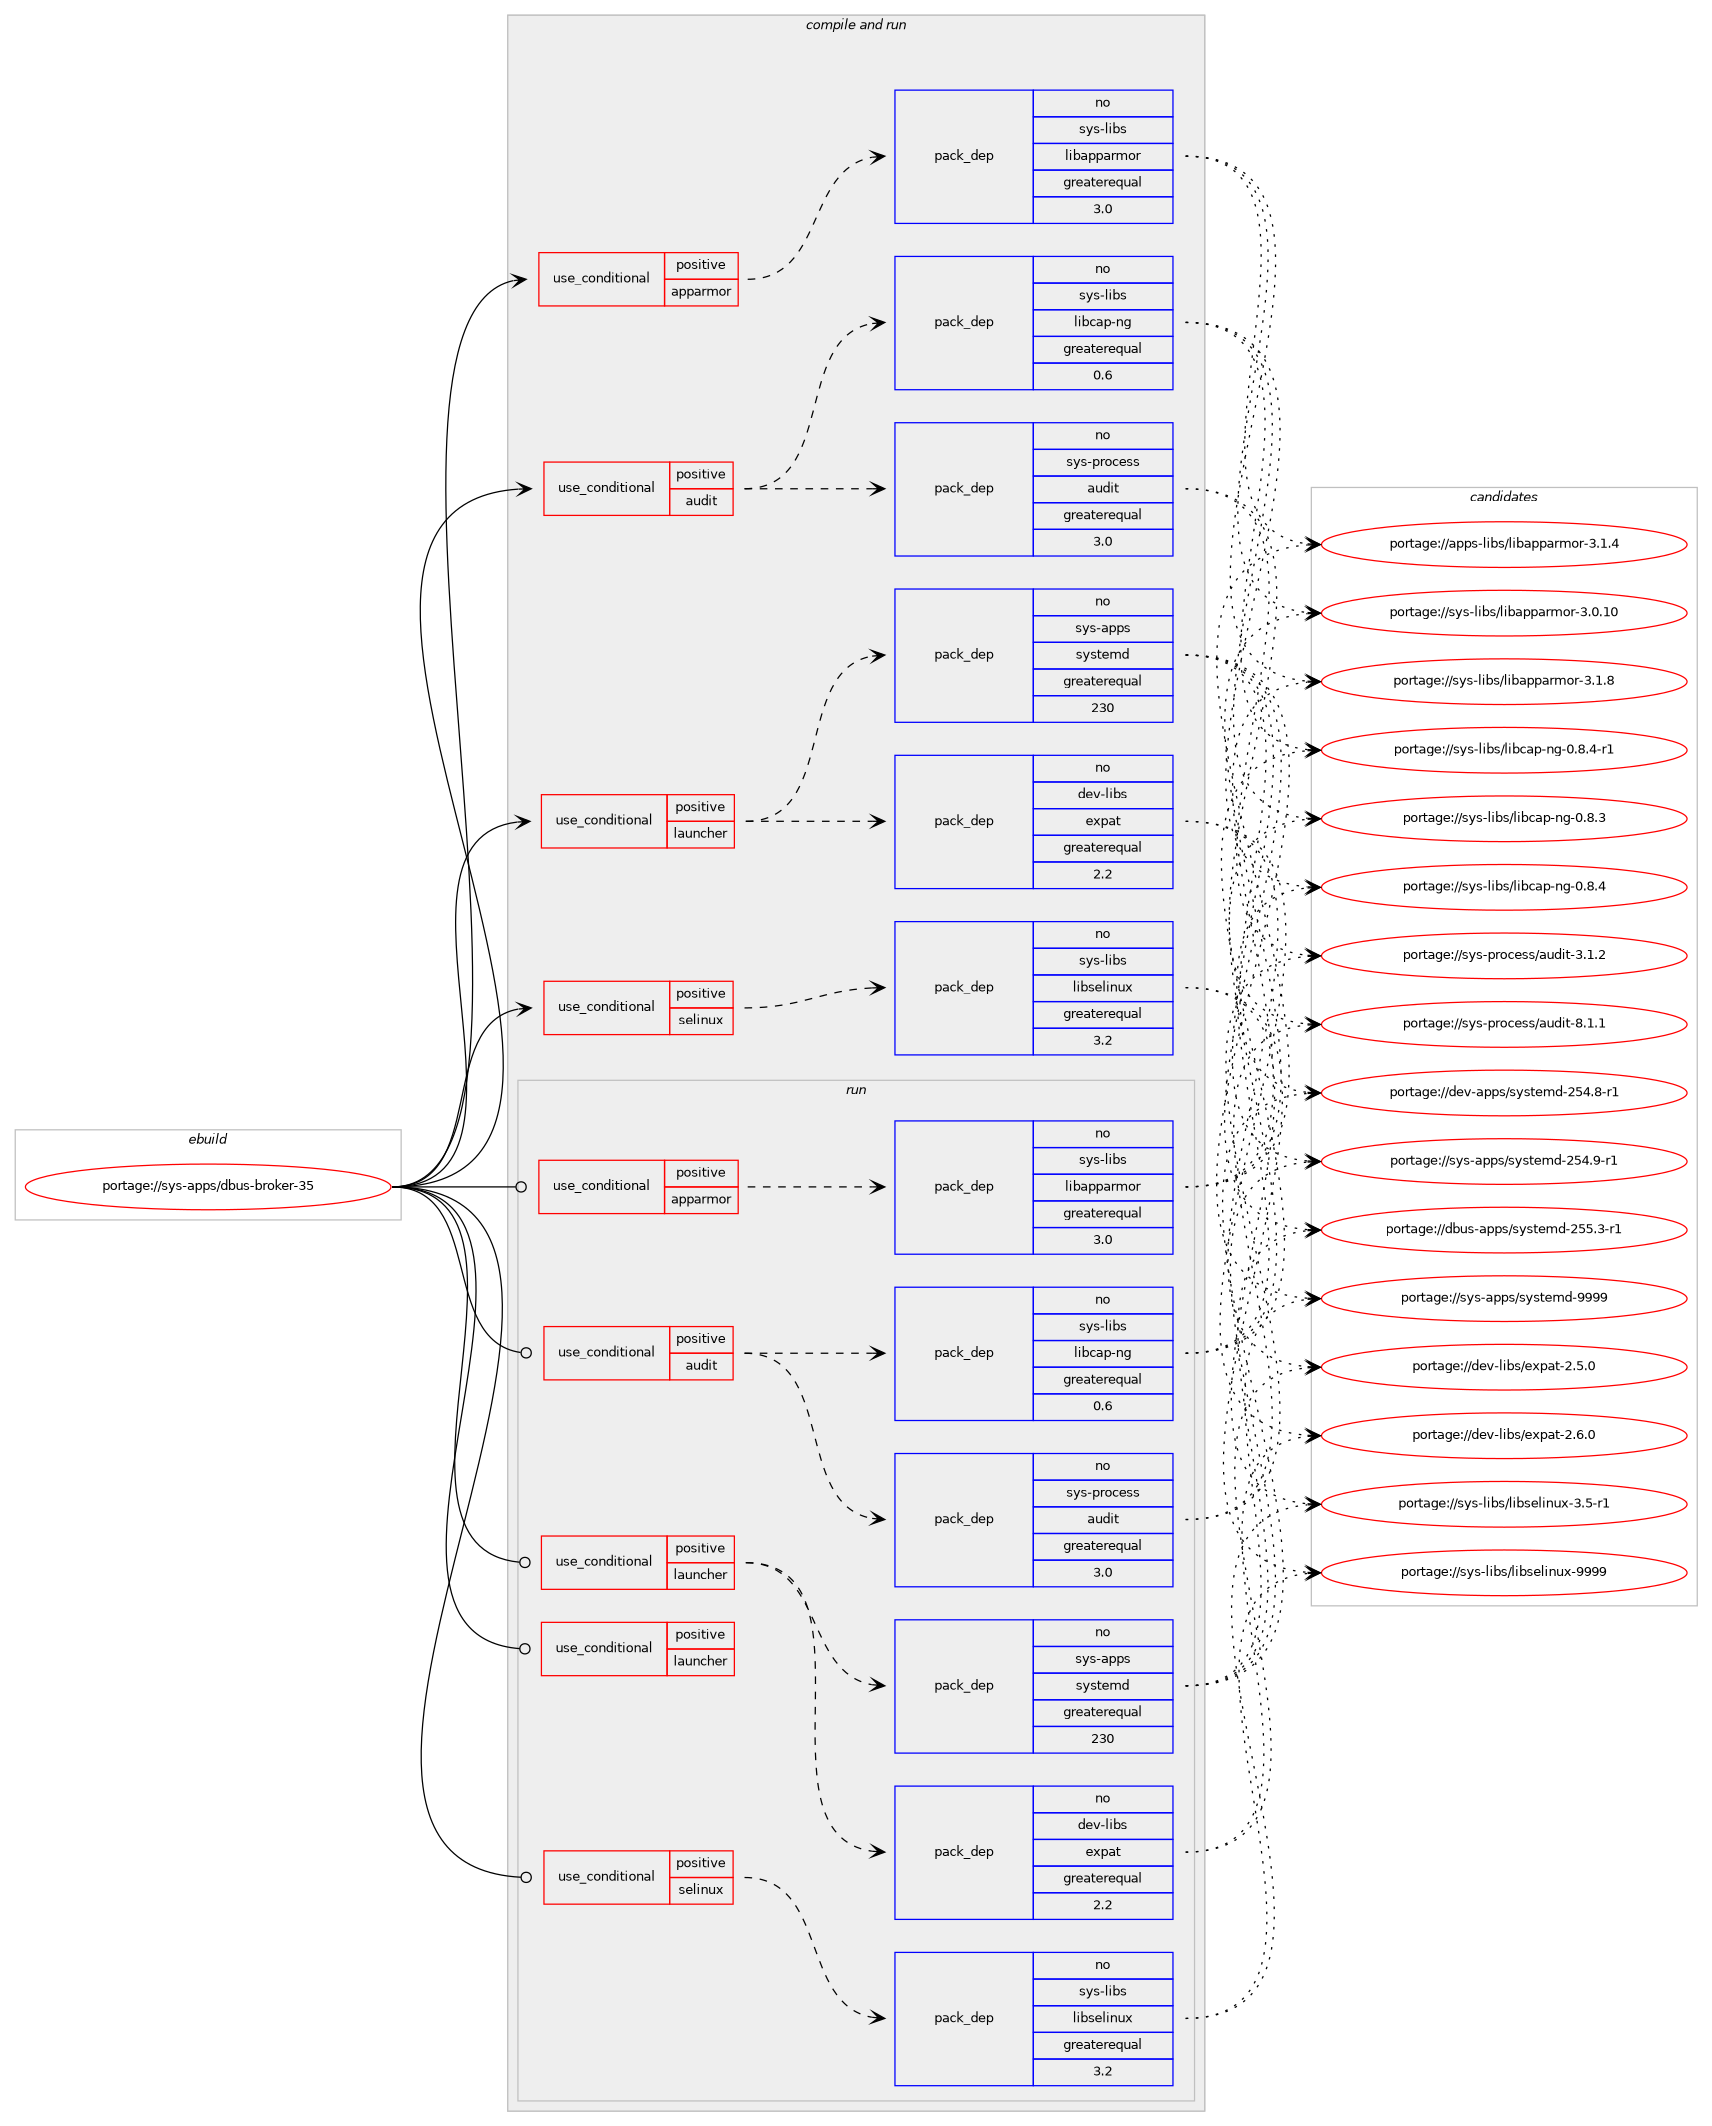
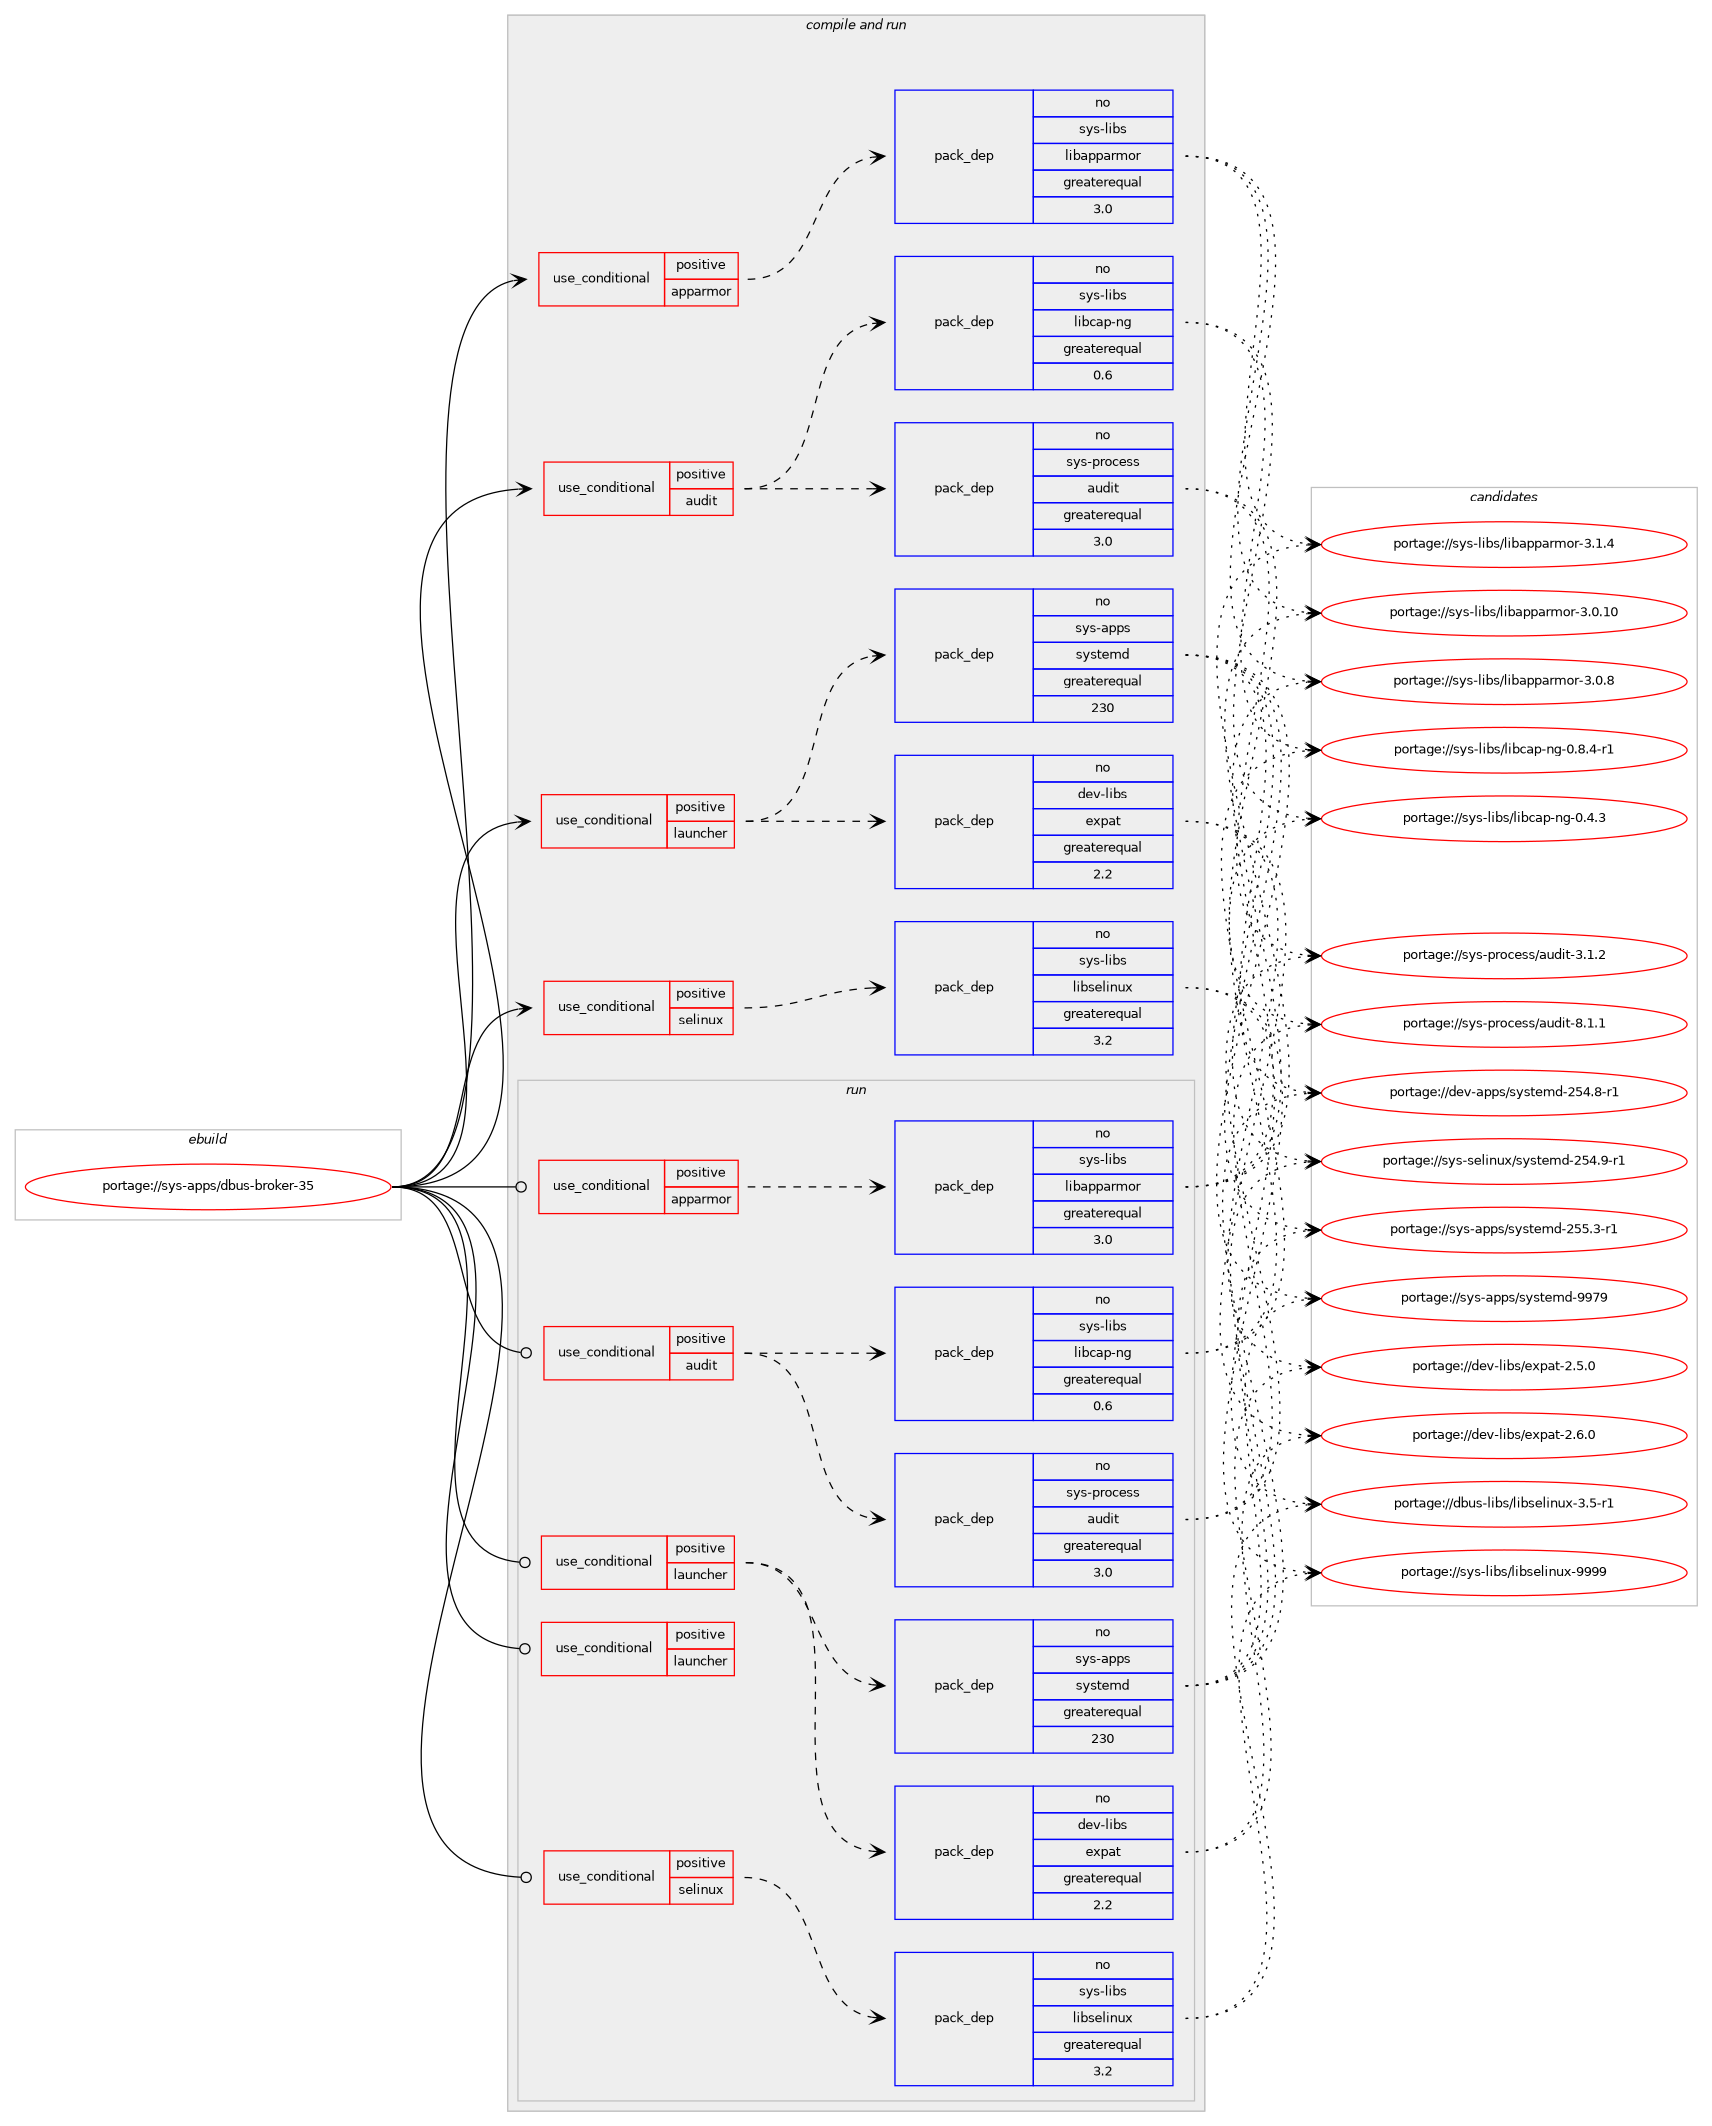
node "portage://apps-libs/libapparmor-3.1.4": label "portage://apps-libs/libapparmor-3.1.4" -> "portage://sys-libs/libapparmor-3.1.4"
node "portage://sys-libs/libapparmor-3.1.8": label "portage://sys-libs/libapparmor-3.1.8" -> "portage://sys-libs/libapparmor-3.0.8"
node "portage://sys-libs/libcap-ng-0.8.3": label "portage://sys-libs/libcap-ng-0.8.3" -> "portage://sys-libs/libcap-ng-0.4.3"
node "portage://sys-libs/libcap-ng-0.8.4": removed
node "portage://sys-apps/systemd-254.9-r1": label "portage://sys-apps/systemd-254.9-r1" -> "portage://sys-selinux/systemd-254.9-r1"
node "portage://dbus-apps/systemd-255.3-r1": label "portage://dbus-apps/systemd-255.3-r1" -> "portage://sys-apps/systemd-255.3-r1"
node "portage://sys-apps/systemd-9999": label "portage://sys-apps/systemd-9999" -> "portage://sys-apps/systemd-9979"
node "portage://sys-libs/libselinux-3.5-r1": label "portage://sys-libs/libselinux-3.5-r1" -> "portage://dbus-libs/libselinux-3.5-r1"
